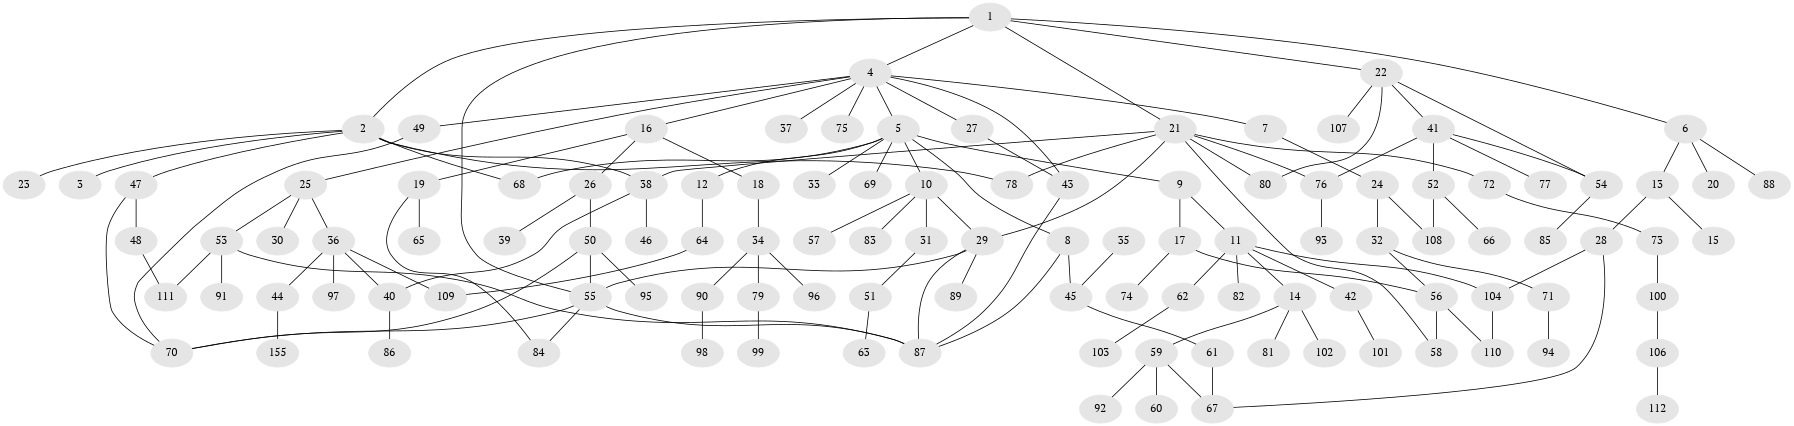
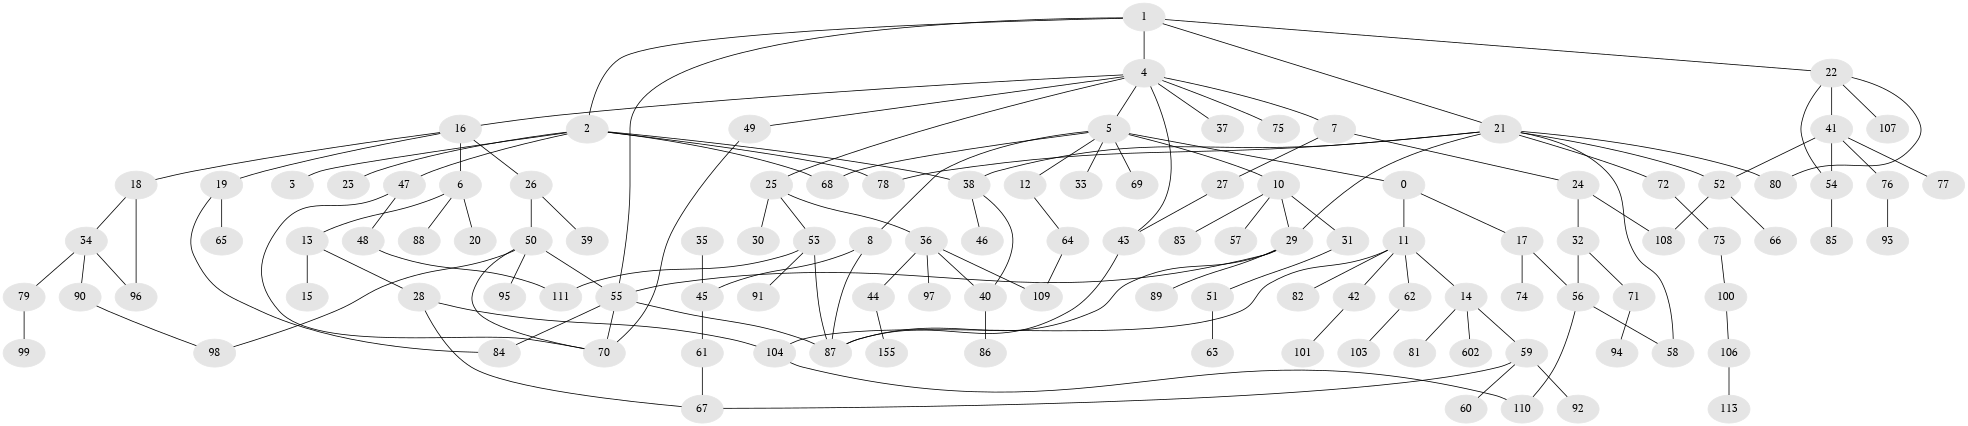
edge "1" -- "6": now "16" -- "6"
edge "4" -- "27": now "7" -- "27"
edge "21" -- "76": now "21" -- "52"
node "9": label "9" -> "0"
edge "18" -- "96": added
edge "50" -- "98": added
node "102": label "102" -> "602"
node "112": label "112" -> "113"
